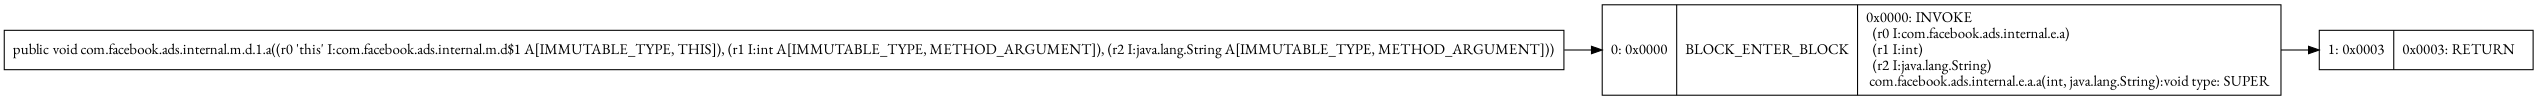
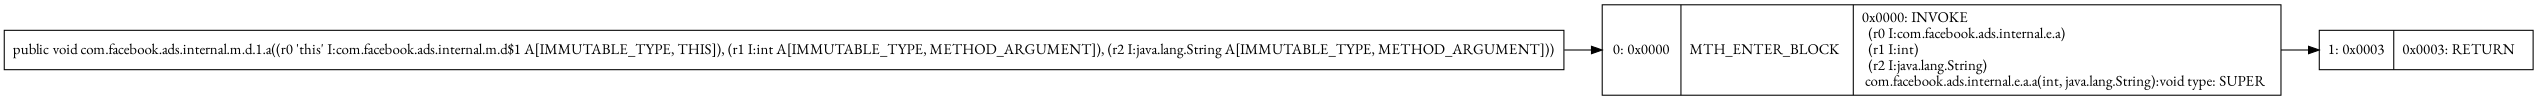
node "0: 0x0000": text "BLOCK_ENTER_BLOCK" -> "MTH_ENTER_BLOCK"
